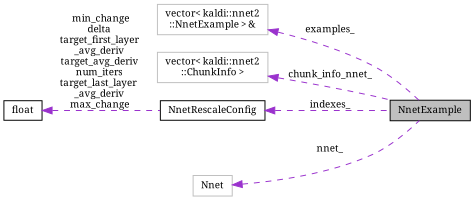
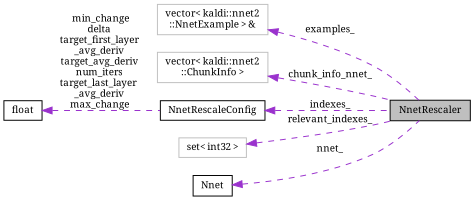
node "NnetExample": label "NnetExample" -> "NnetRescaler"
node "set< int32 >": added
node "Nnet": color grey75 -> black
